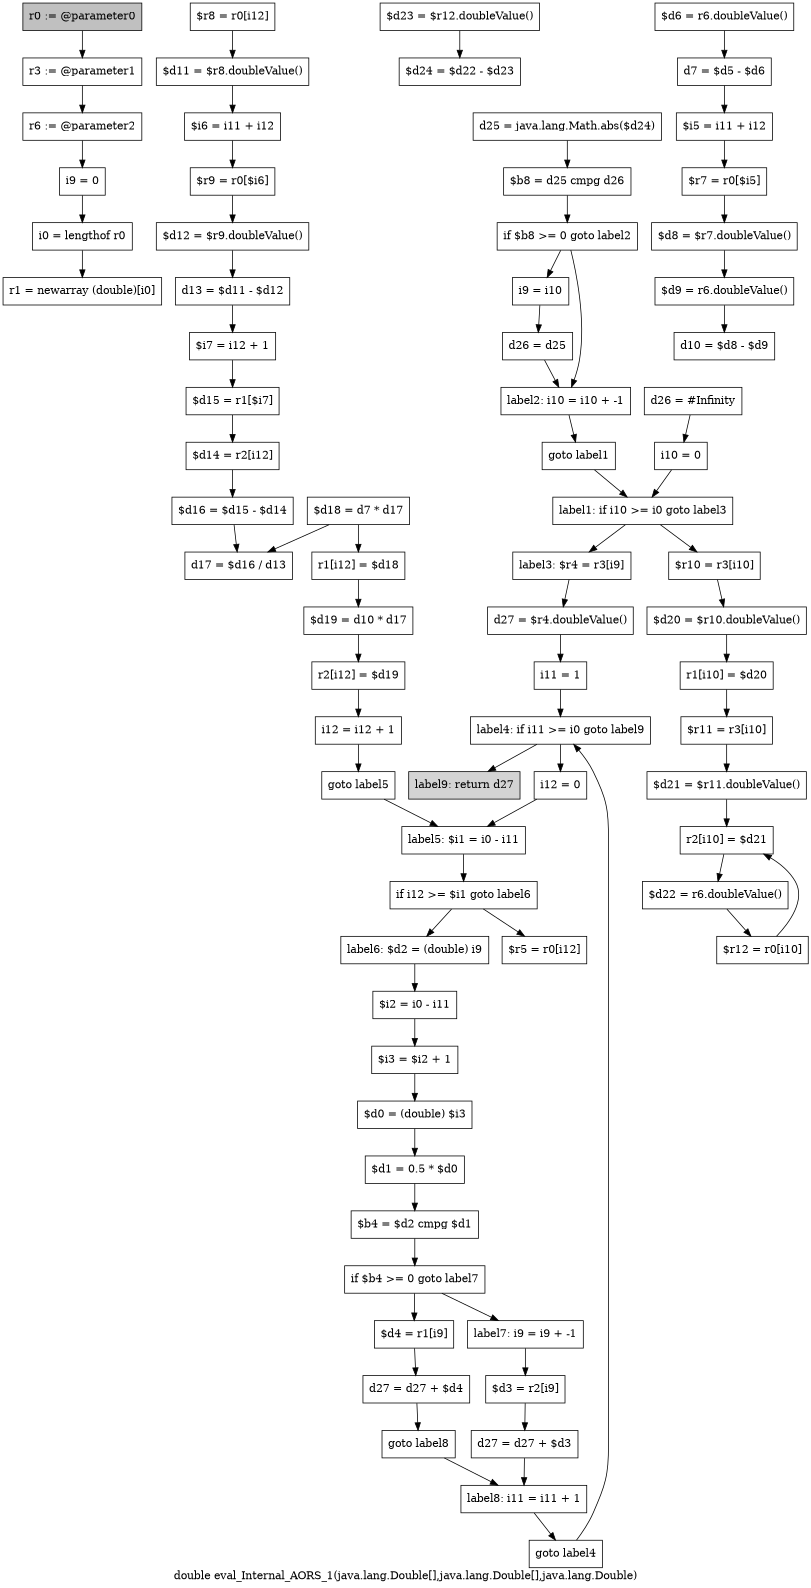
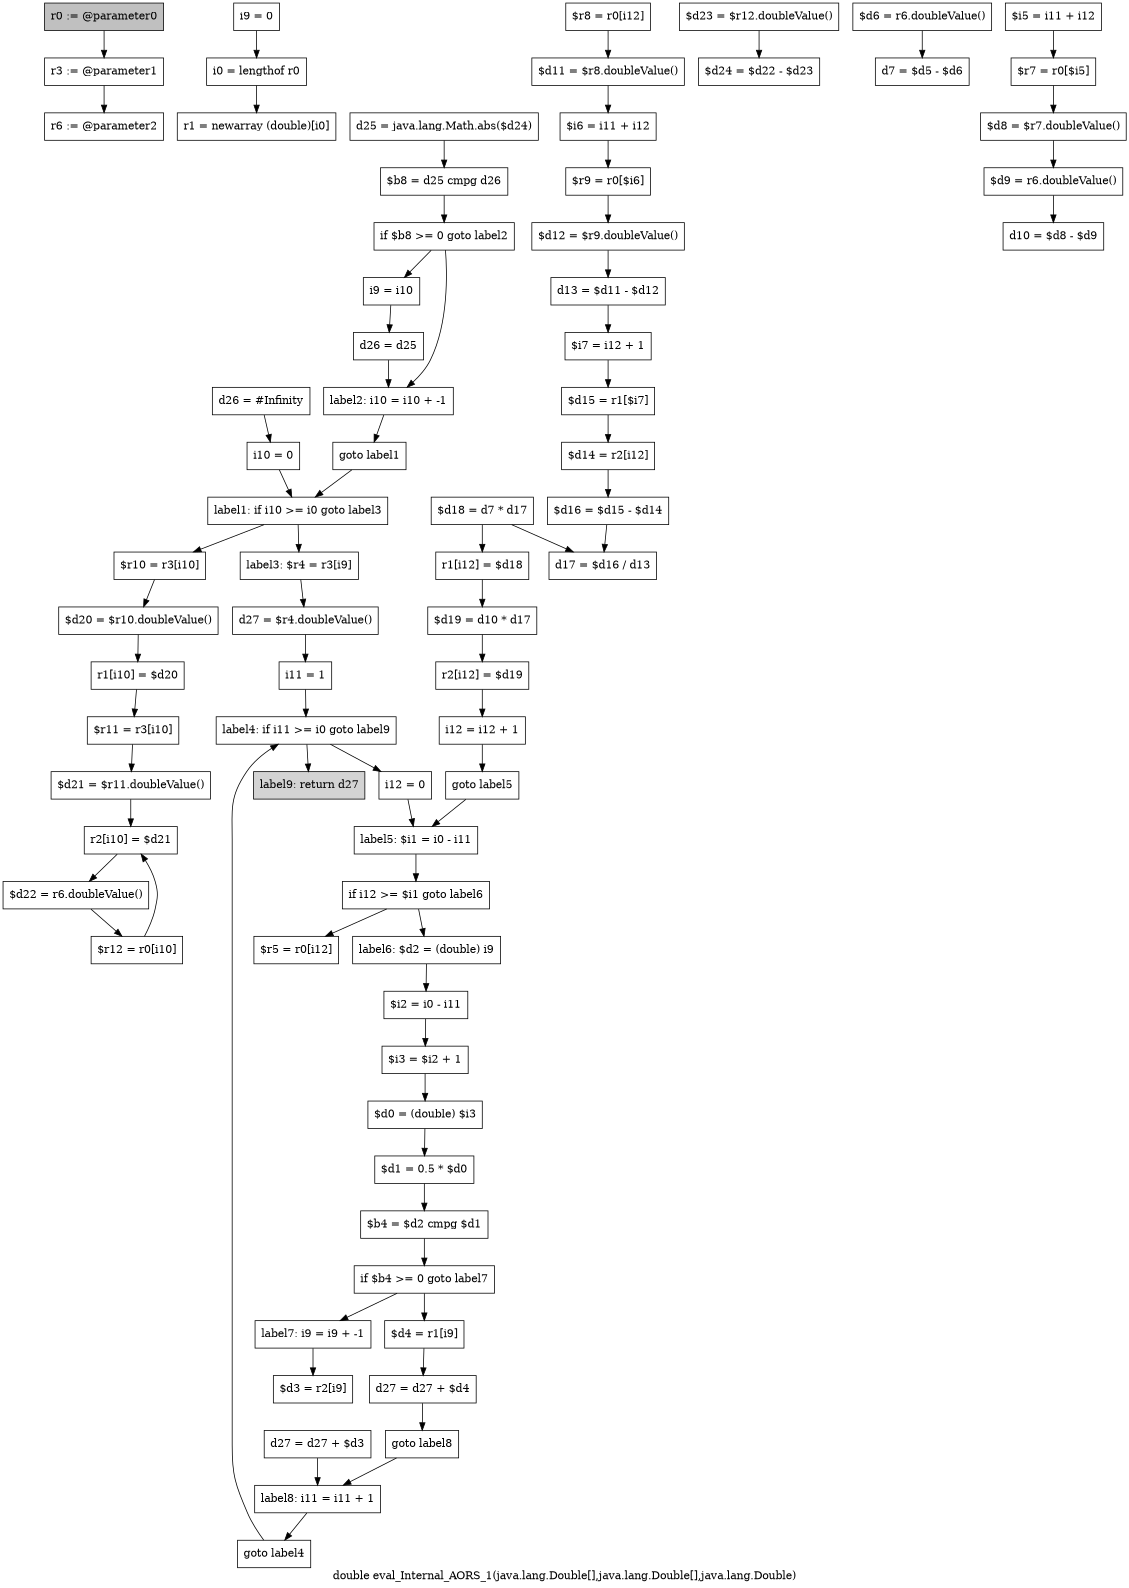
edge "d7 = $d5 - $d6" -> "$i5 = i11 + i12": removed
edge "r6 := @parameter2" -> "i9 = 0": removed
edge "$d3 = r2[i9]" -> "d27 = d27 + $d3": removed
